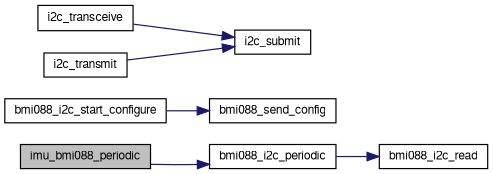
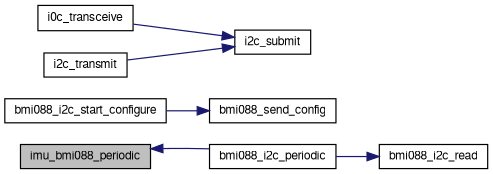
node "i2c_transceive": label "i2c_transceive" -> "i0c_transceive"
edge "imu_bmi088_periodic" -> "bmi088_i2c_periodic": reversed
